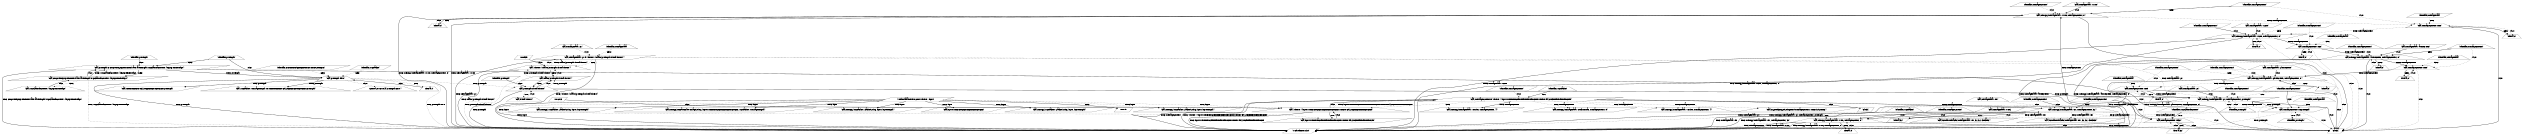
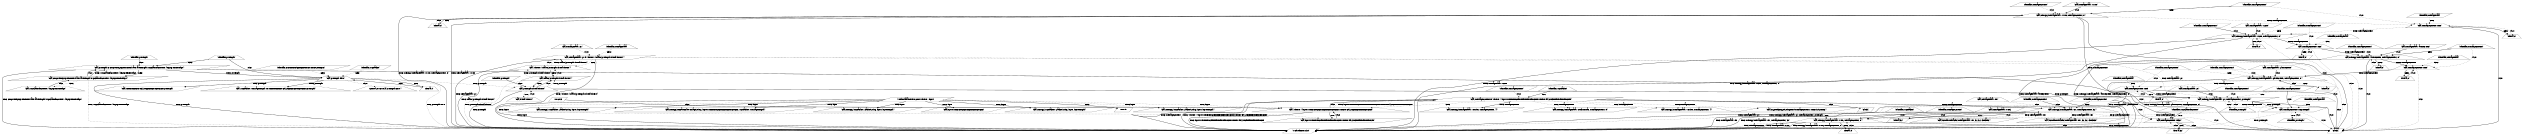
node "1000939": removed
edge "(Call,pvLength == 0)" -> "(Literal,0)": style dashed -> bold
edge "(Call,messageContent +=32)" -> "(Call,memcpy(messageData->rs1ID, messageContent, 8))": reversed
